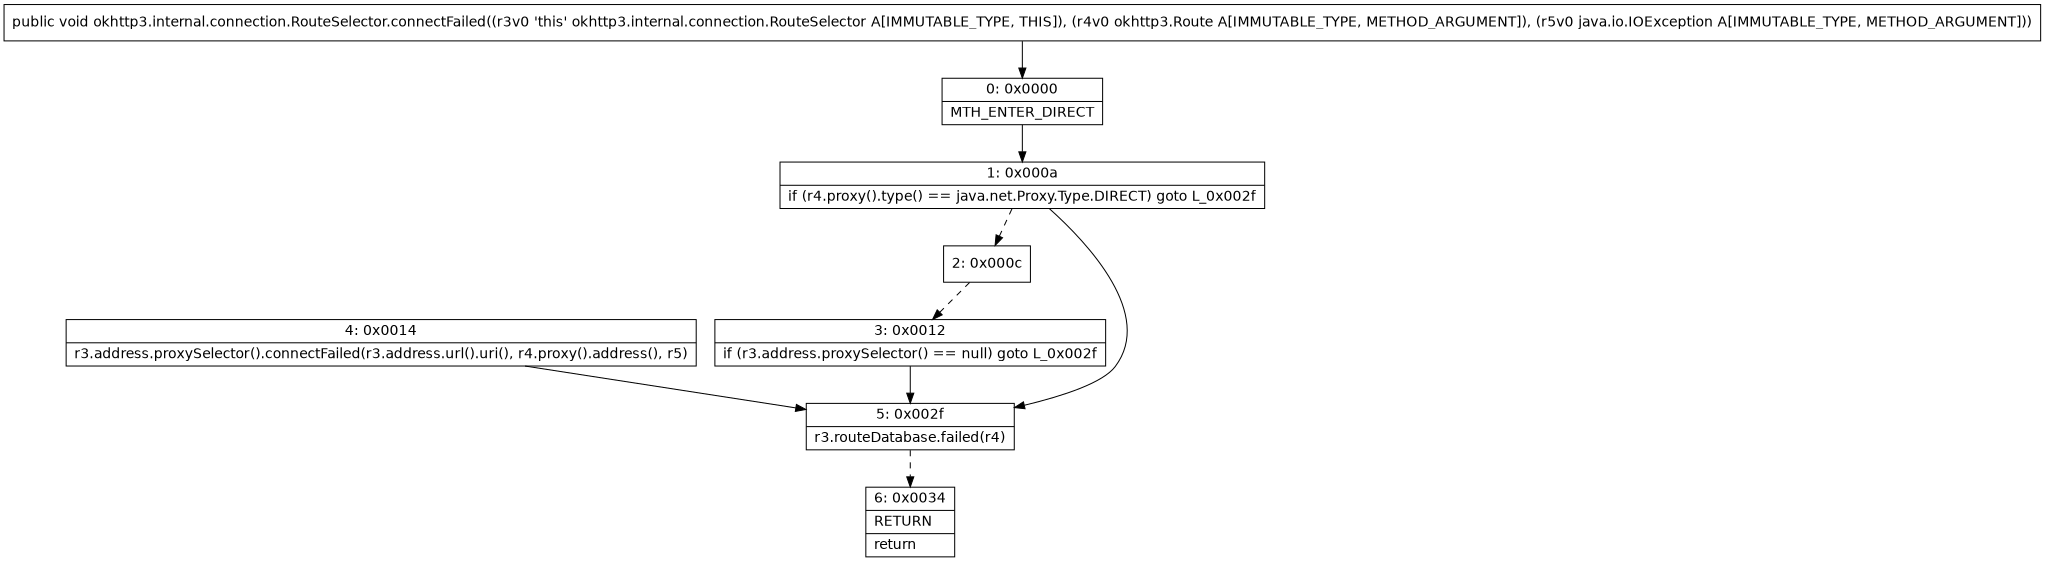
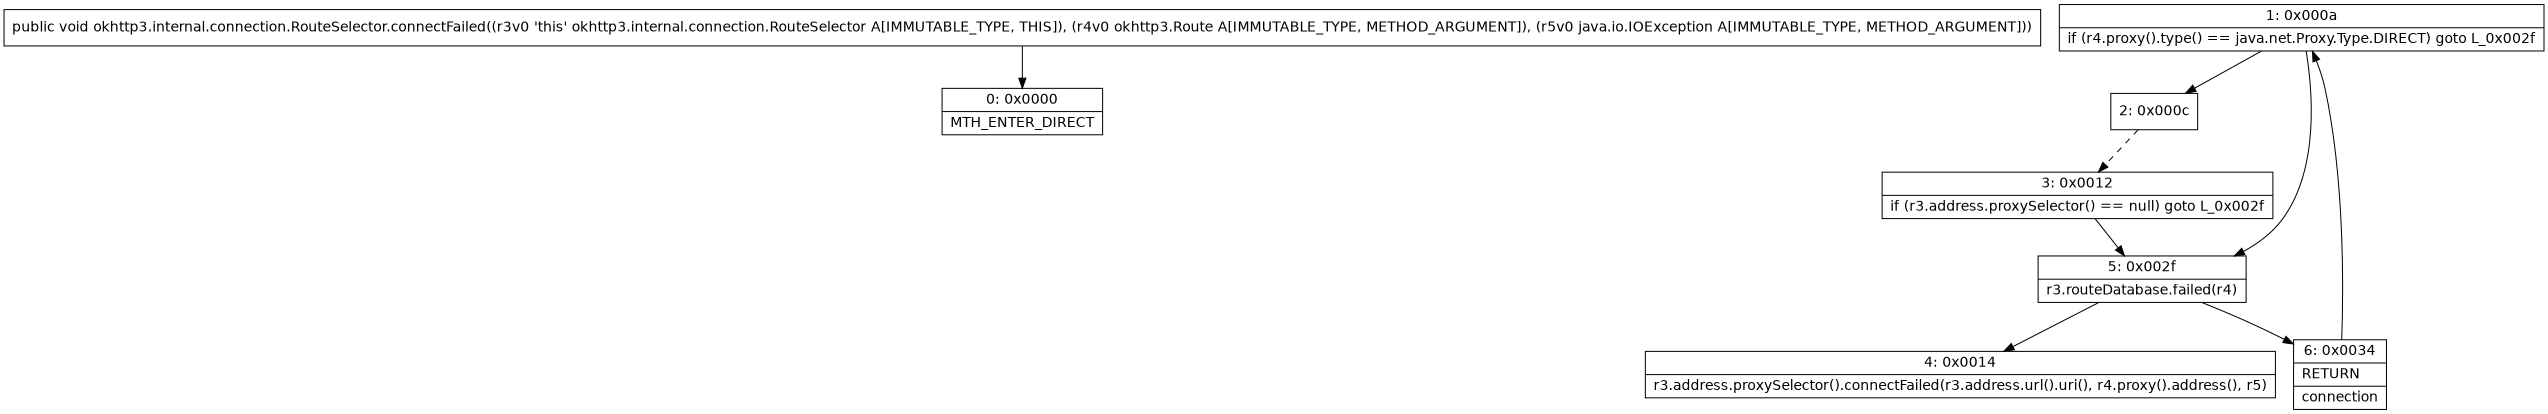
edge "0: 0x0000" -> "1: 0x000a": now "6: 0x0034" -> "1: 0x000a"
edge "1: 0x000a" -> "2: 0x000c": style dashed -> solid
edge "4: 0x0014" -> "5: 0x002f": reversed
edge "5: 0x002f" -> "6: 0x0034": style dashed -> solid
node "6: 0x0034": text "return" -> "connection"
